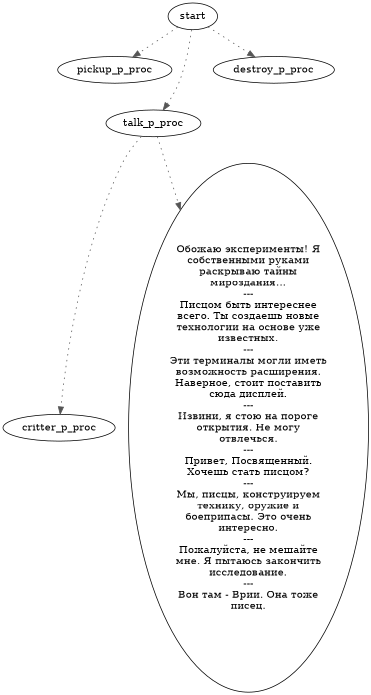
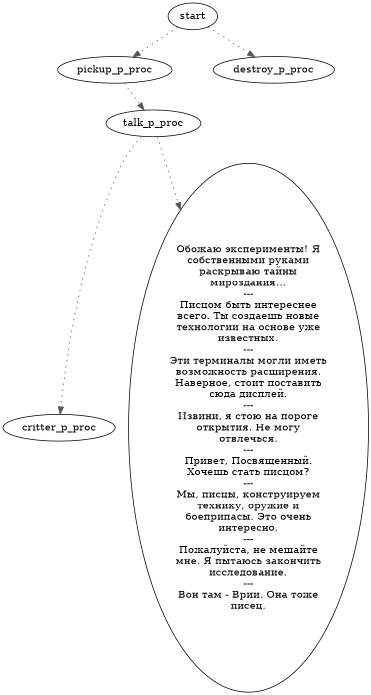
edge "start" -> "talk_p_proc": now "pickup_p_proc" -> "talk_p_proc"
